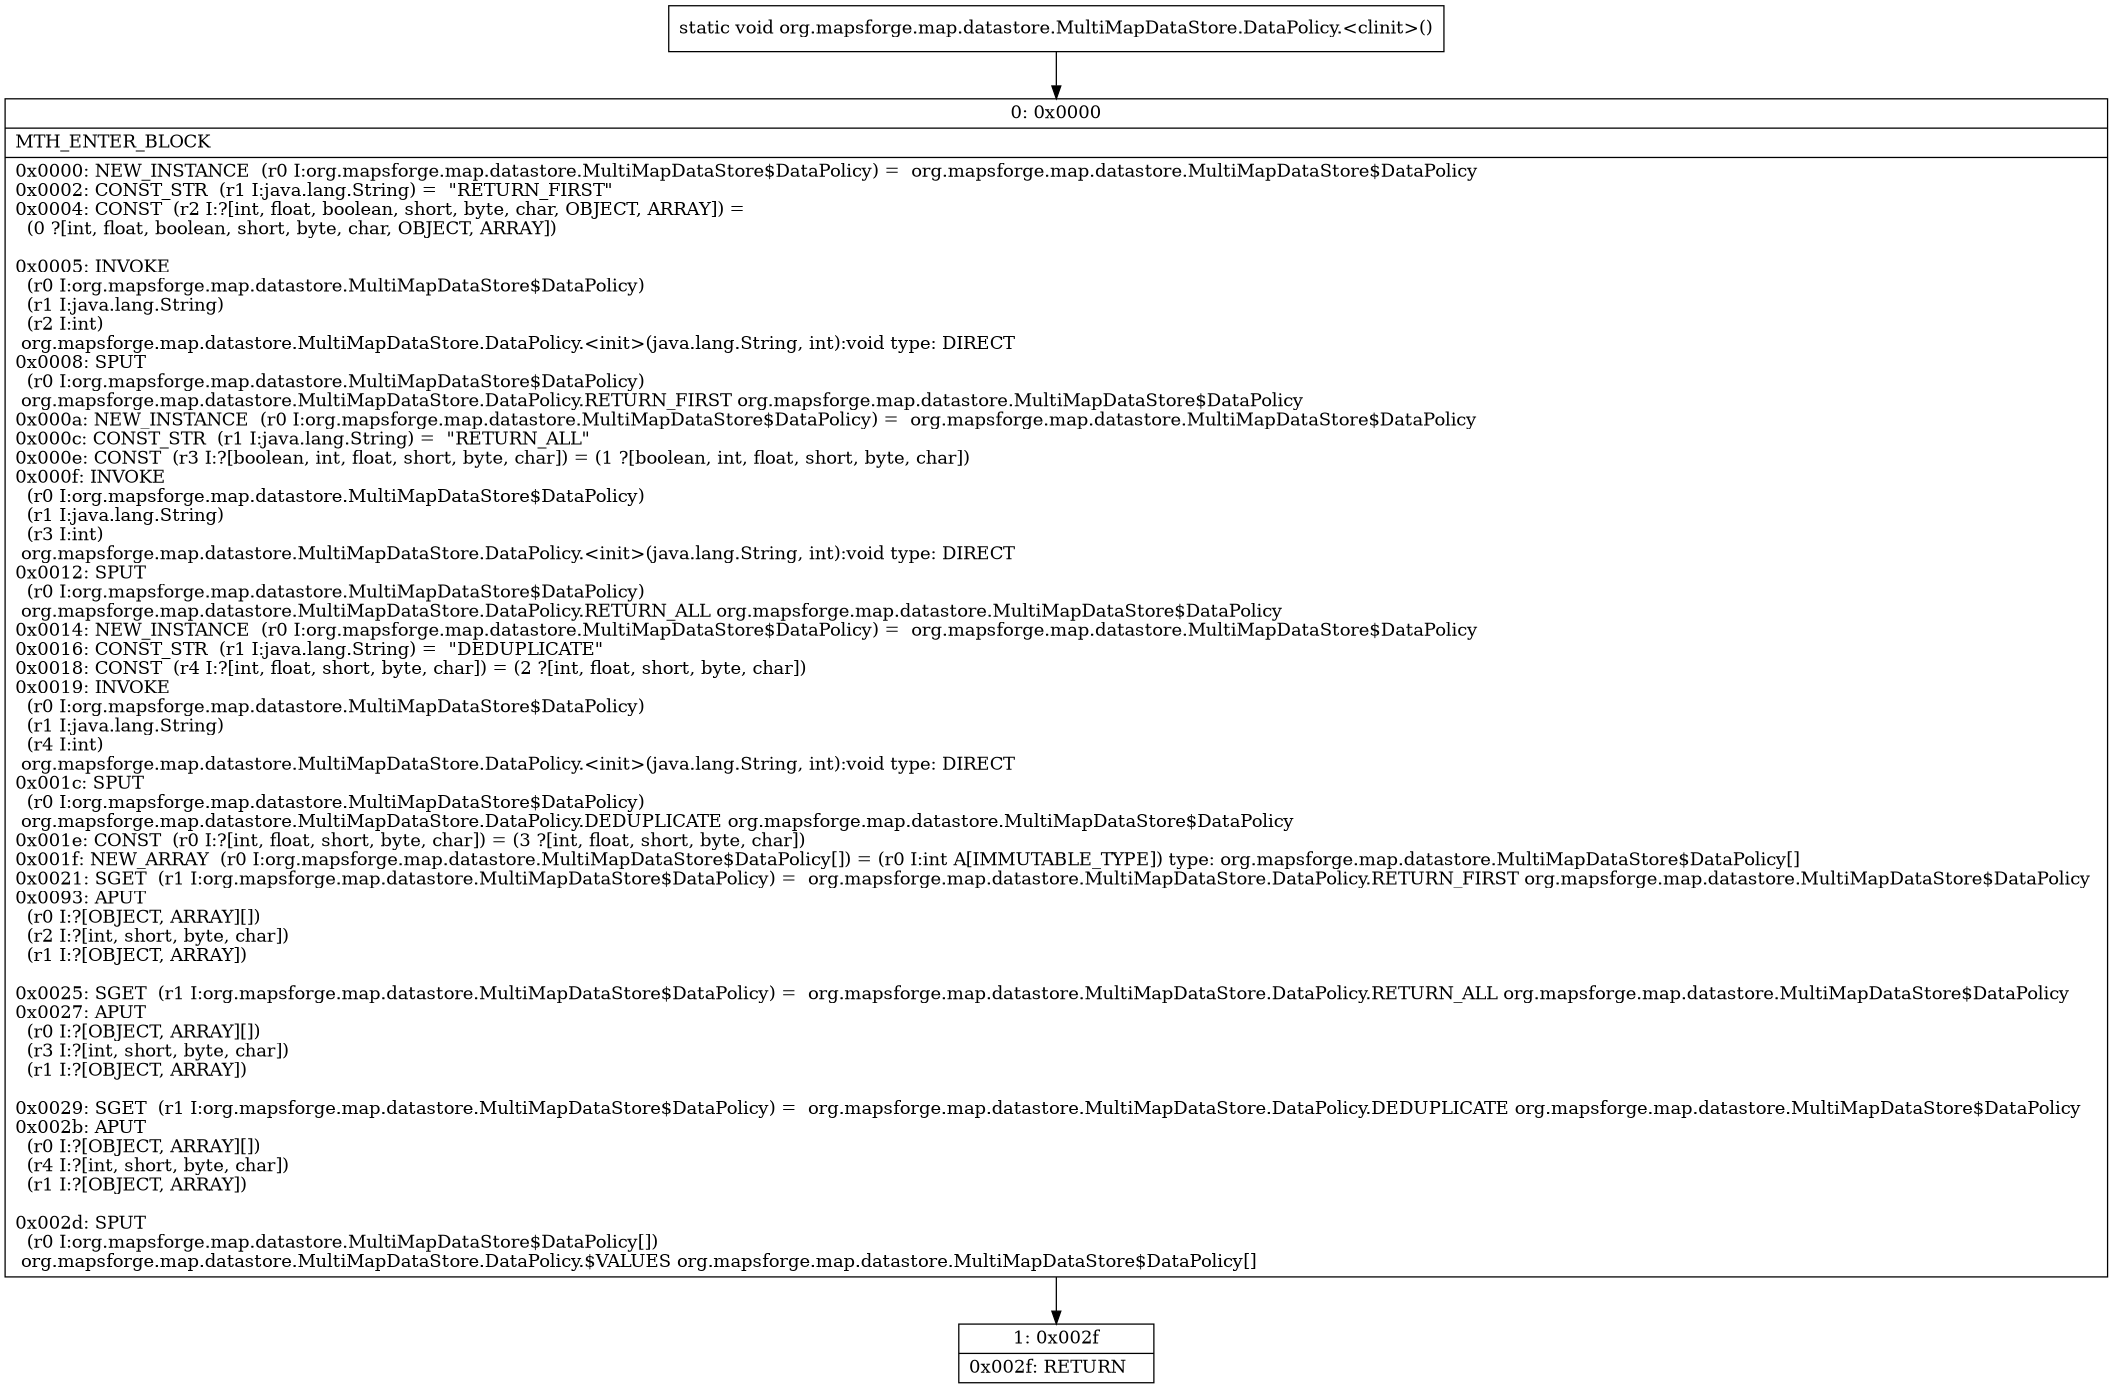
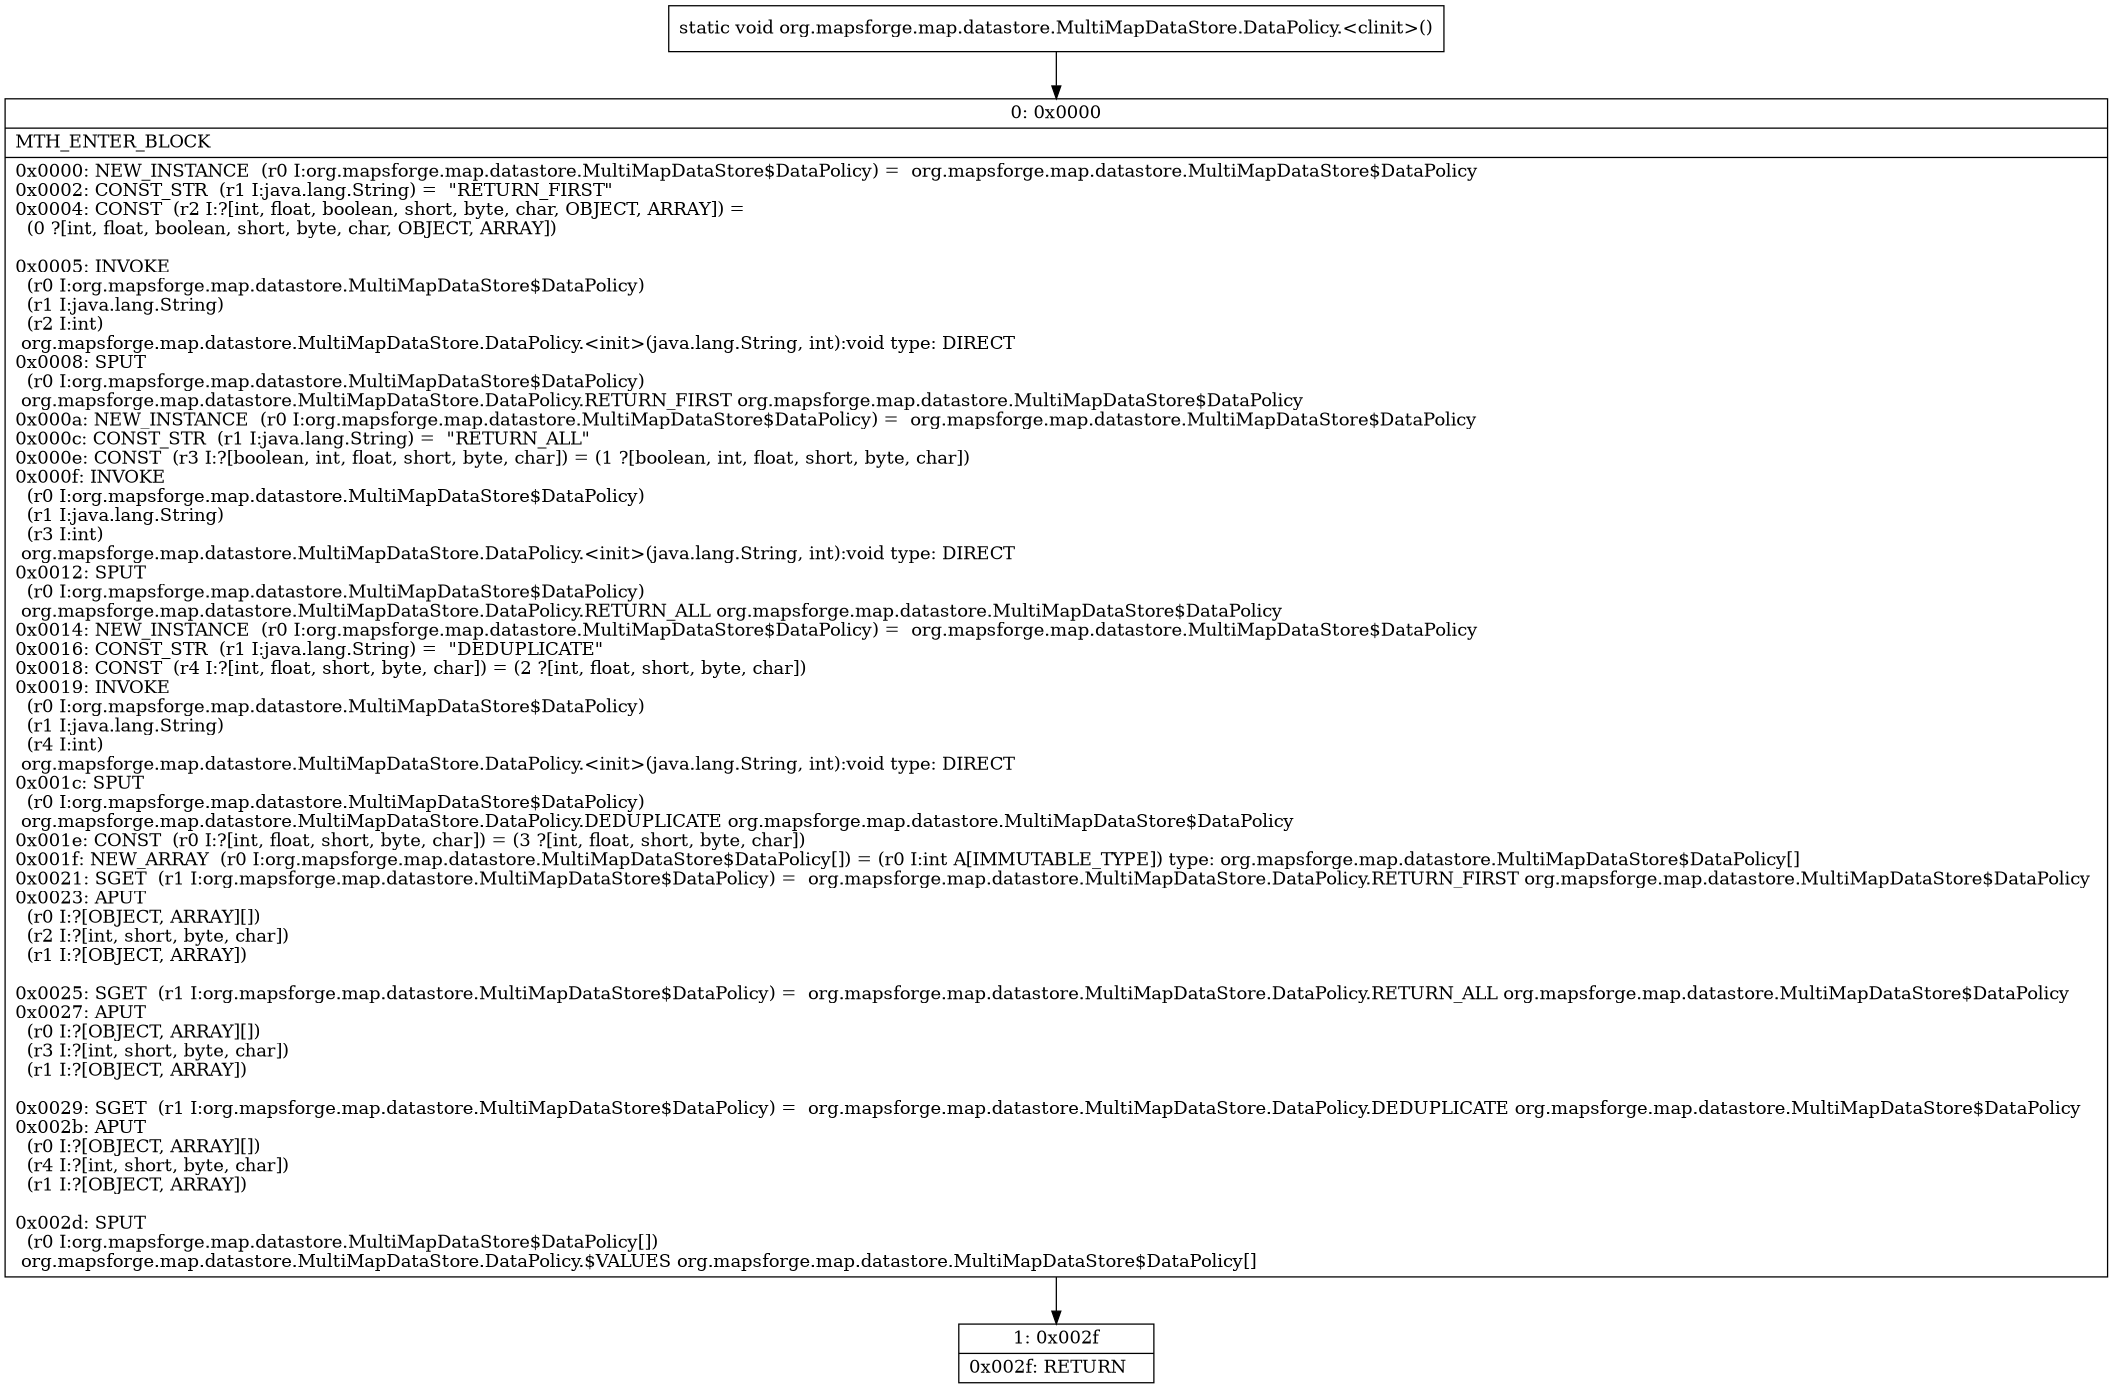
node "0: 0x0000": text "0x0093: APUT" -> "0x0023: APUT"
